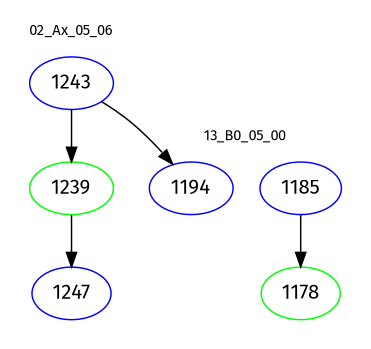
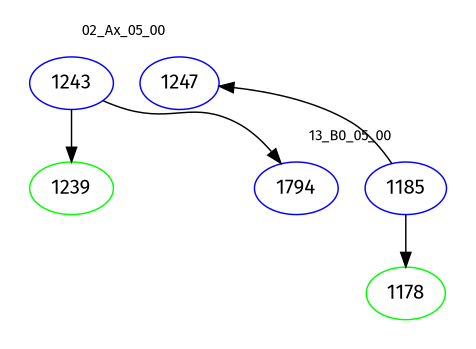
cluster "02_Ax_05_06": label "02_Ax_05_06" -> "02_Ax_05_00"
node "1194": label "1194" -> "1794"
edge "1239" -> "1247": now "1185" -> "1247"
